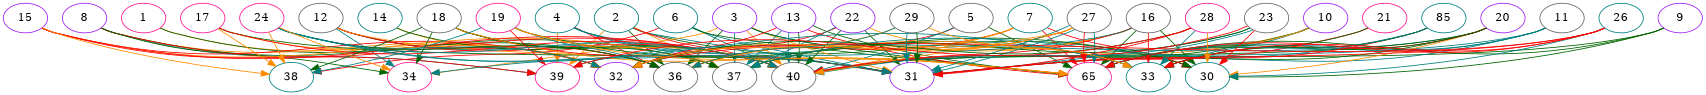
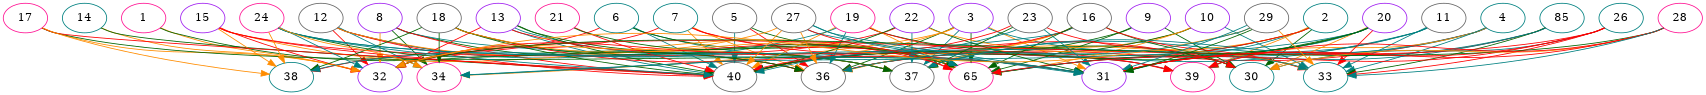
edge "20" -> "34": added
